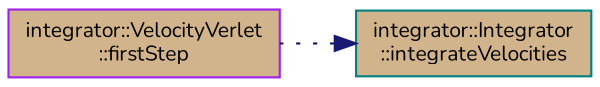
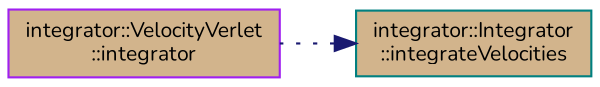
node "integrator::VelocityVerlet ::firstStep": label "integrator::VelocityVerlet ::firstStep" -> "integrator::VelocityVerlet ::integrator"
